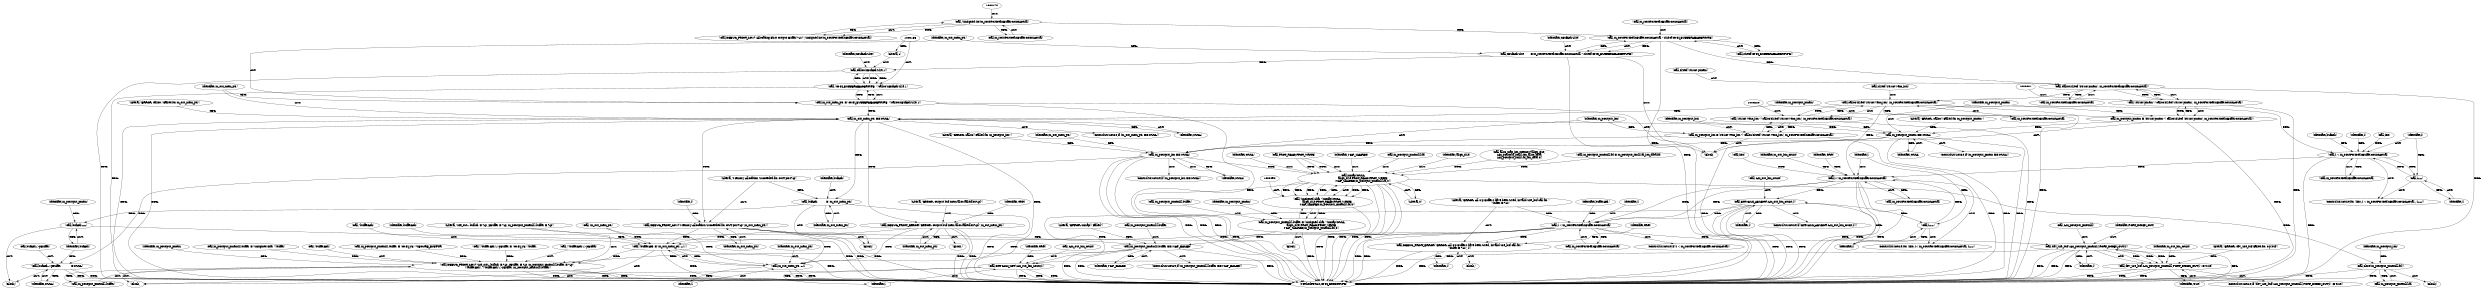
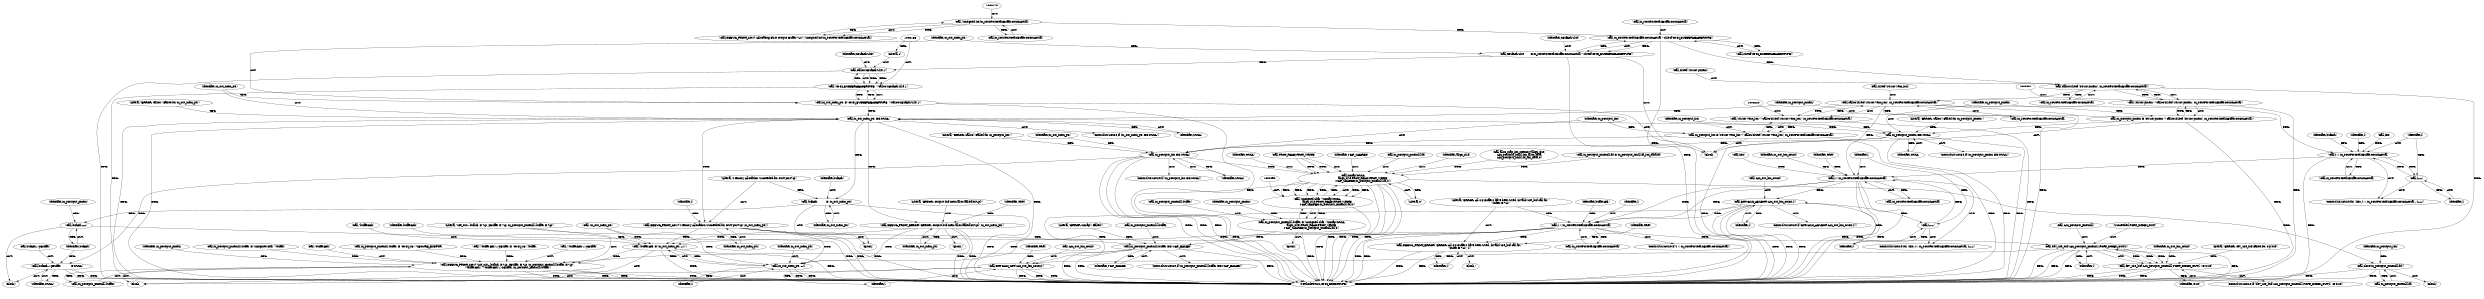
node "(Identifier,PORT_INDEX_OUT)": label "(Identifier,PORT_INDEX_OUT)" -> "(Succeeded,PORT_INDEX_OUT)"
edge "(Call,BITMASK_ABSENT(&m_out_bm_count,i))" -> "(Call,BITMASK_SET(&m_out_bm_count,i))": label "DDG: " -> "CFG: "
